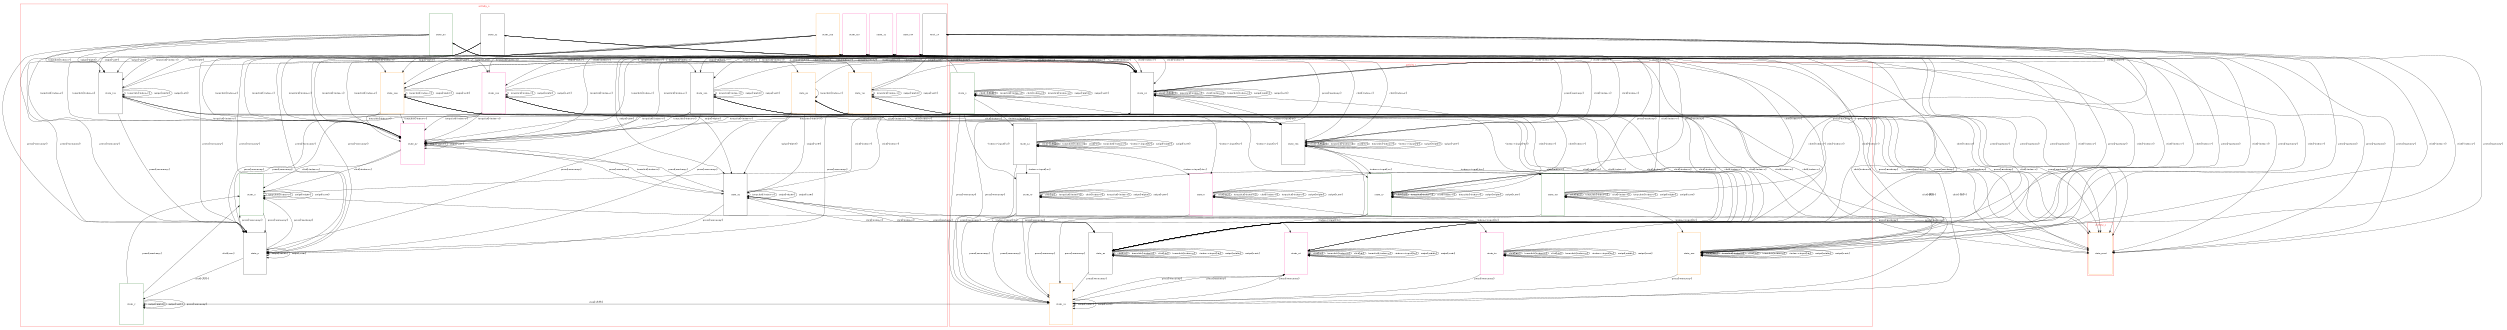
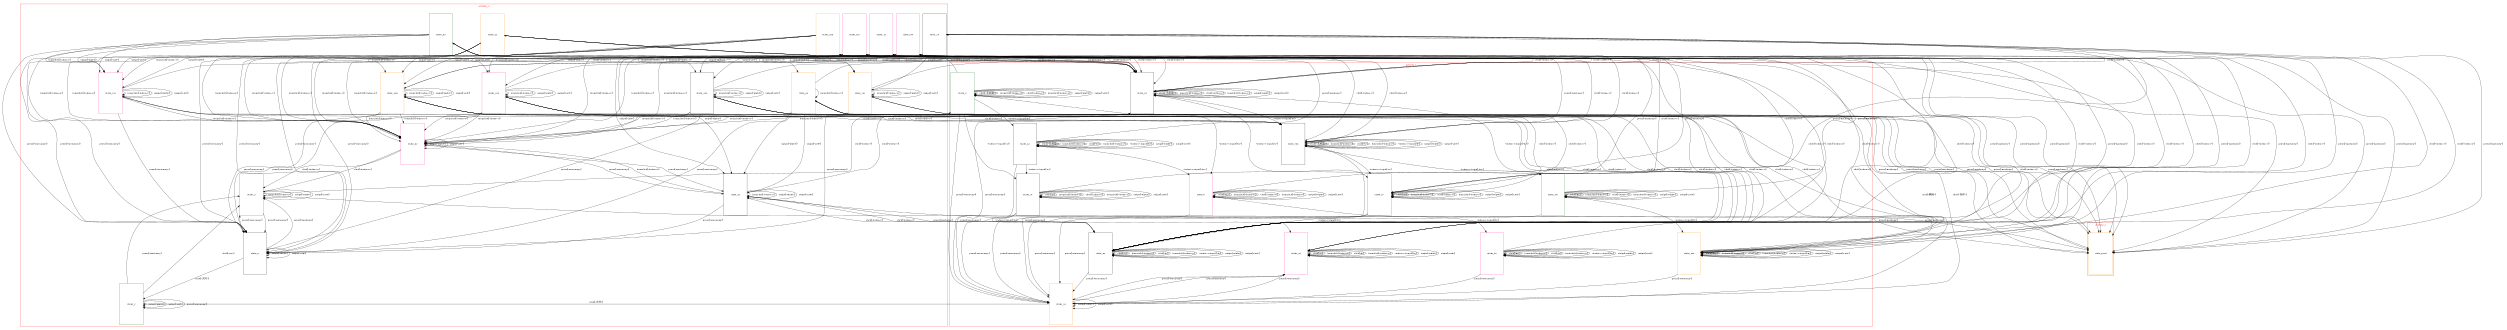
node "state_72": color black -> darkorange
node "state_134": color black -> deeppink
